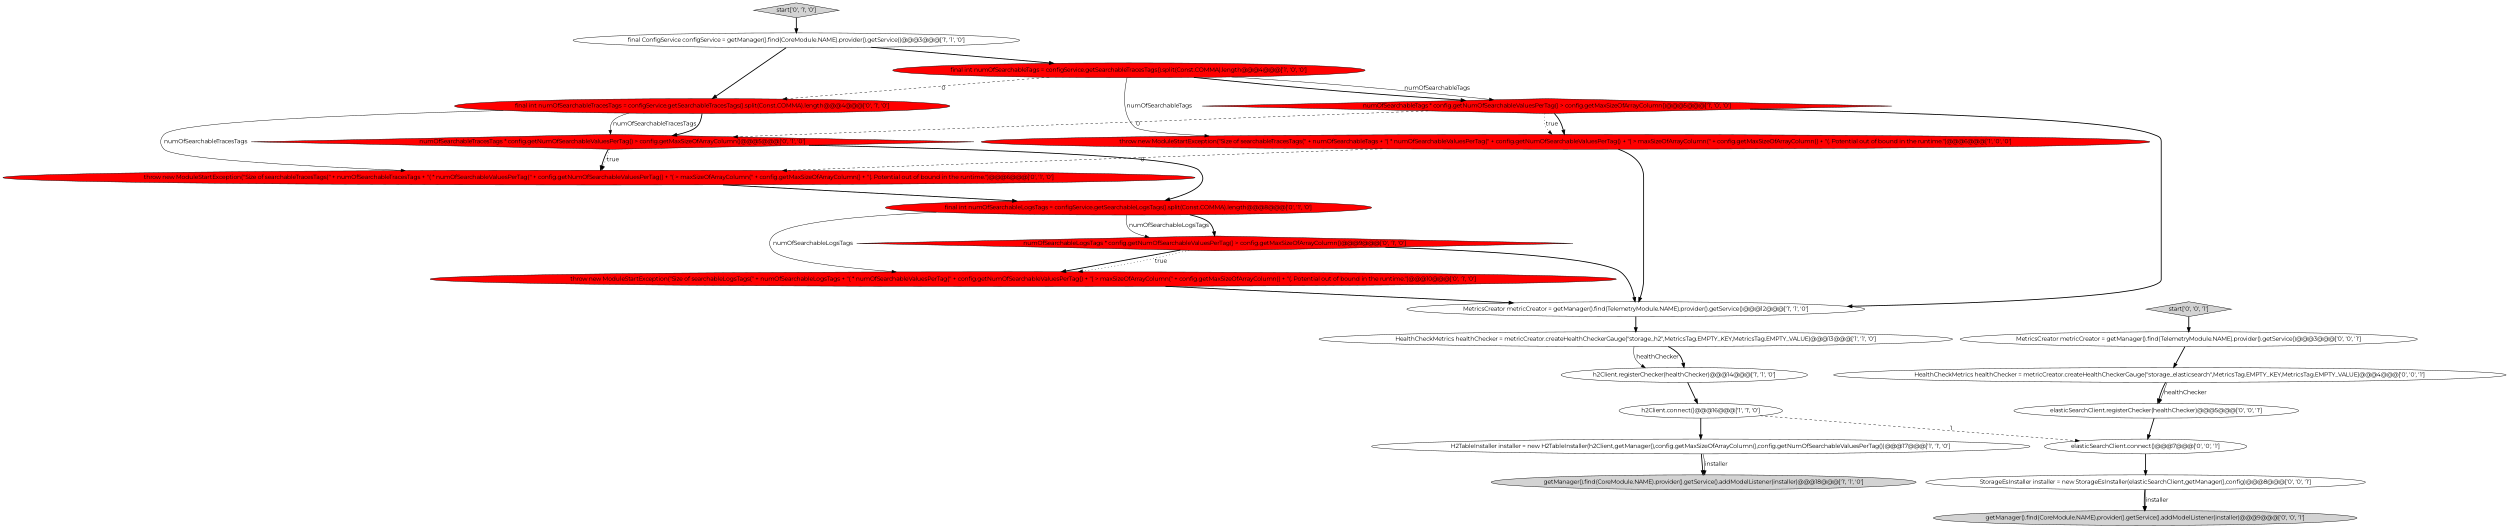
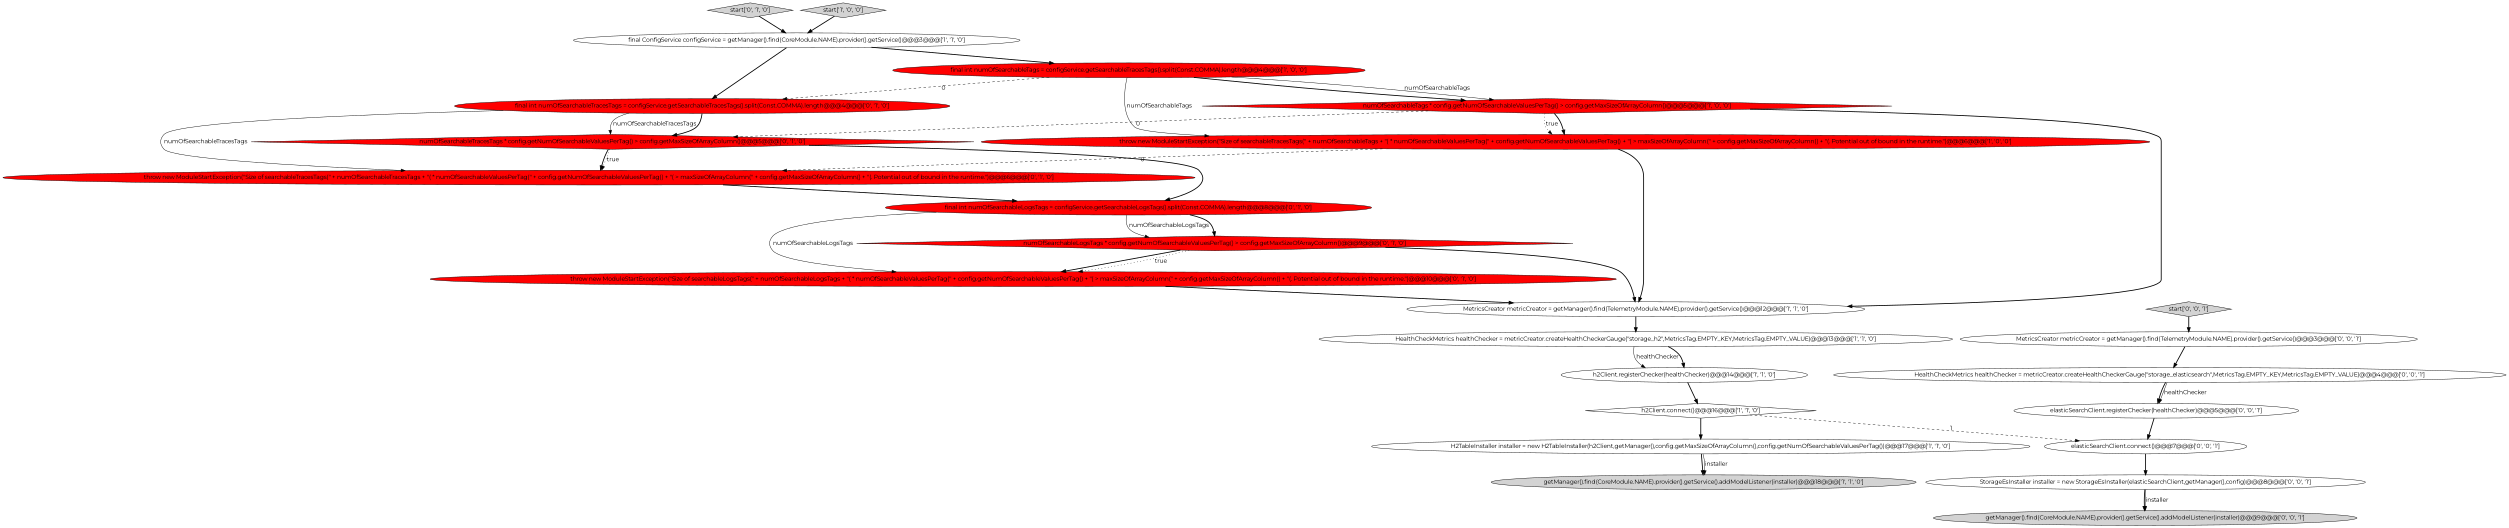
node "start['1', '0', '0']": added
node "h2Client.connect()@@@16@@@['1', '1', '0']": shape ellipse -> diamond
